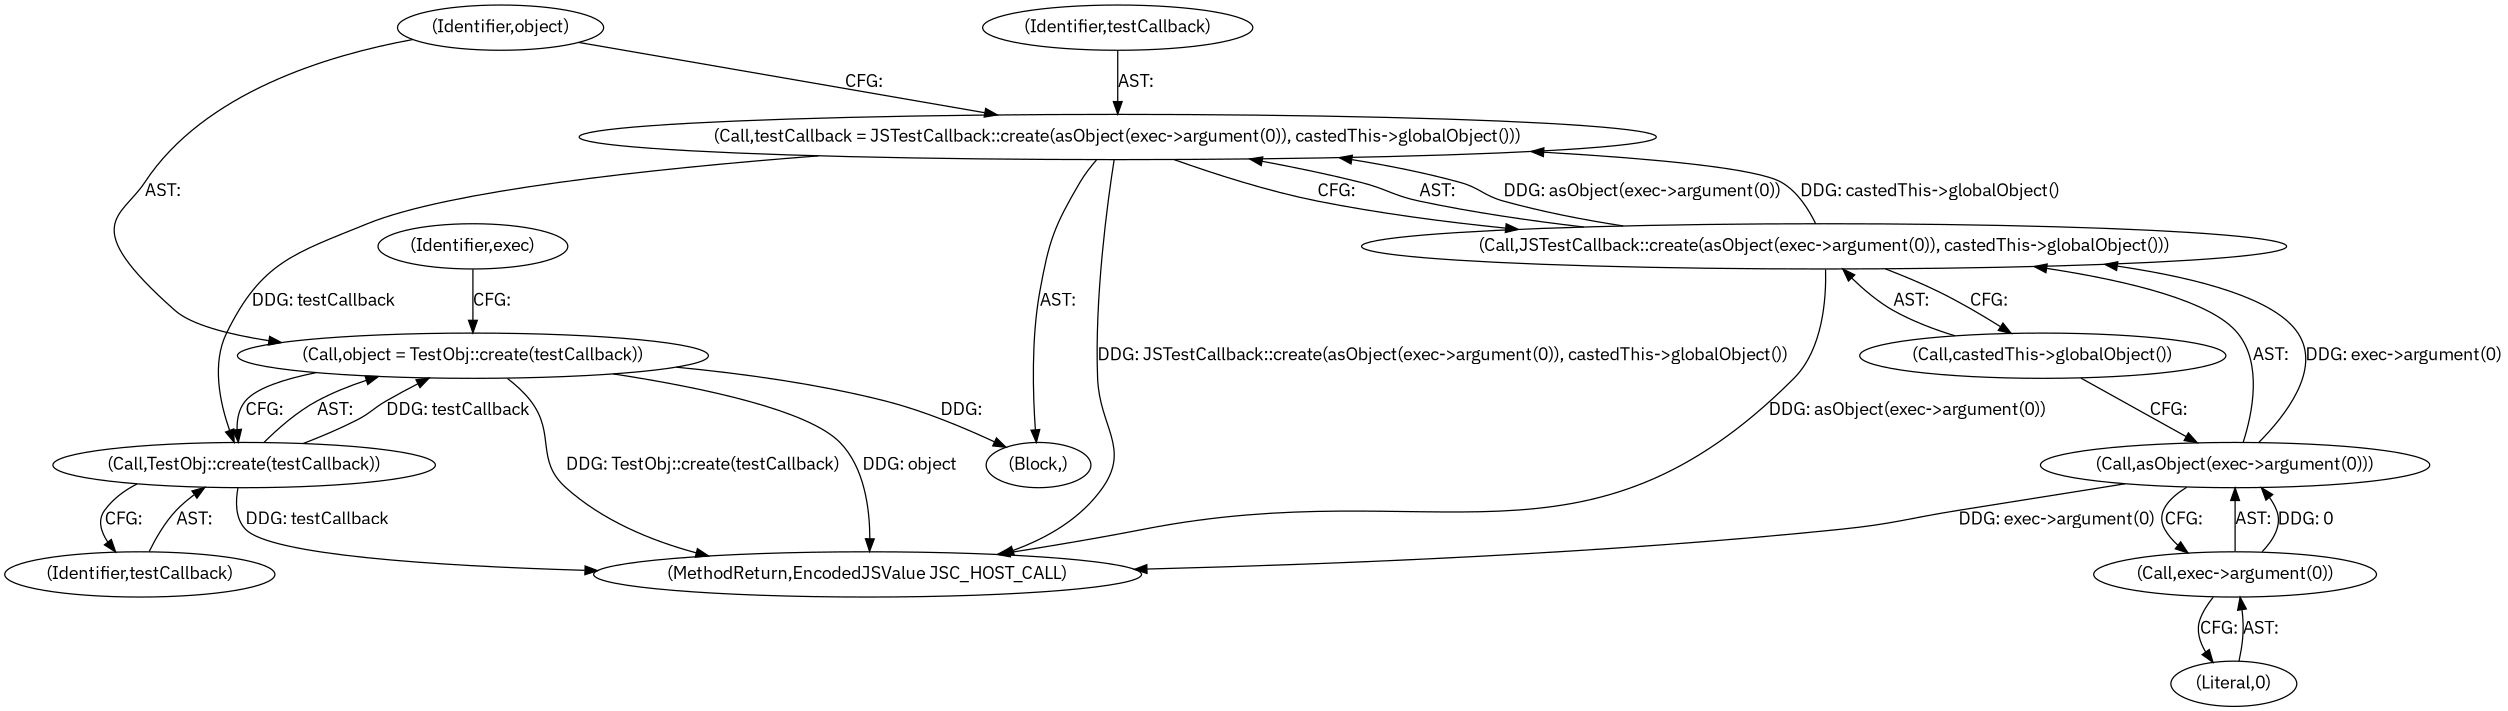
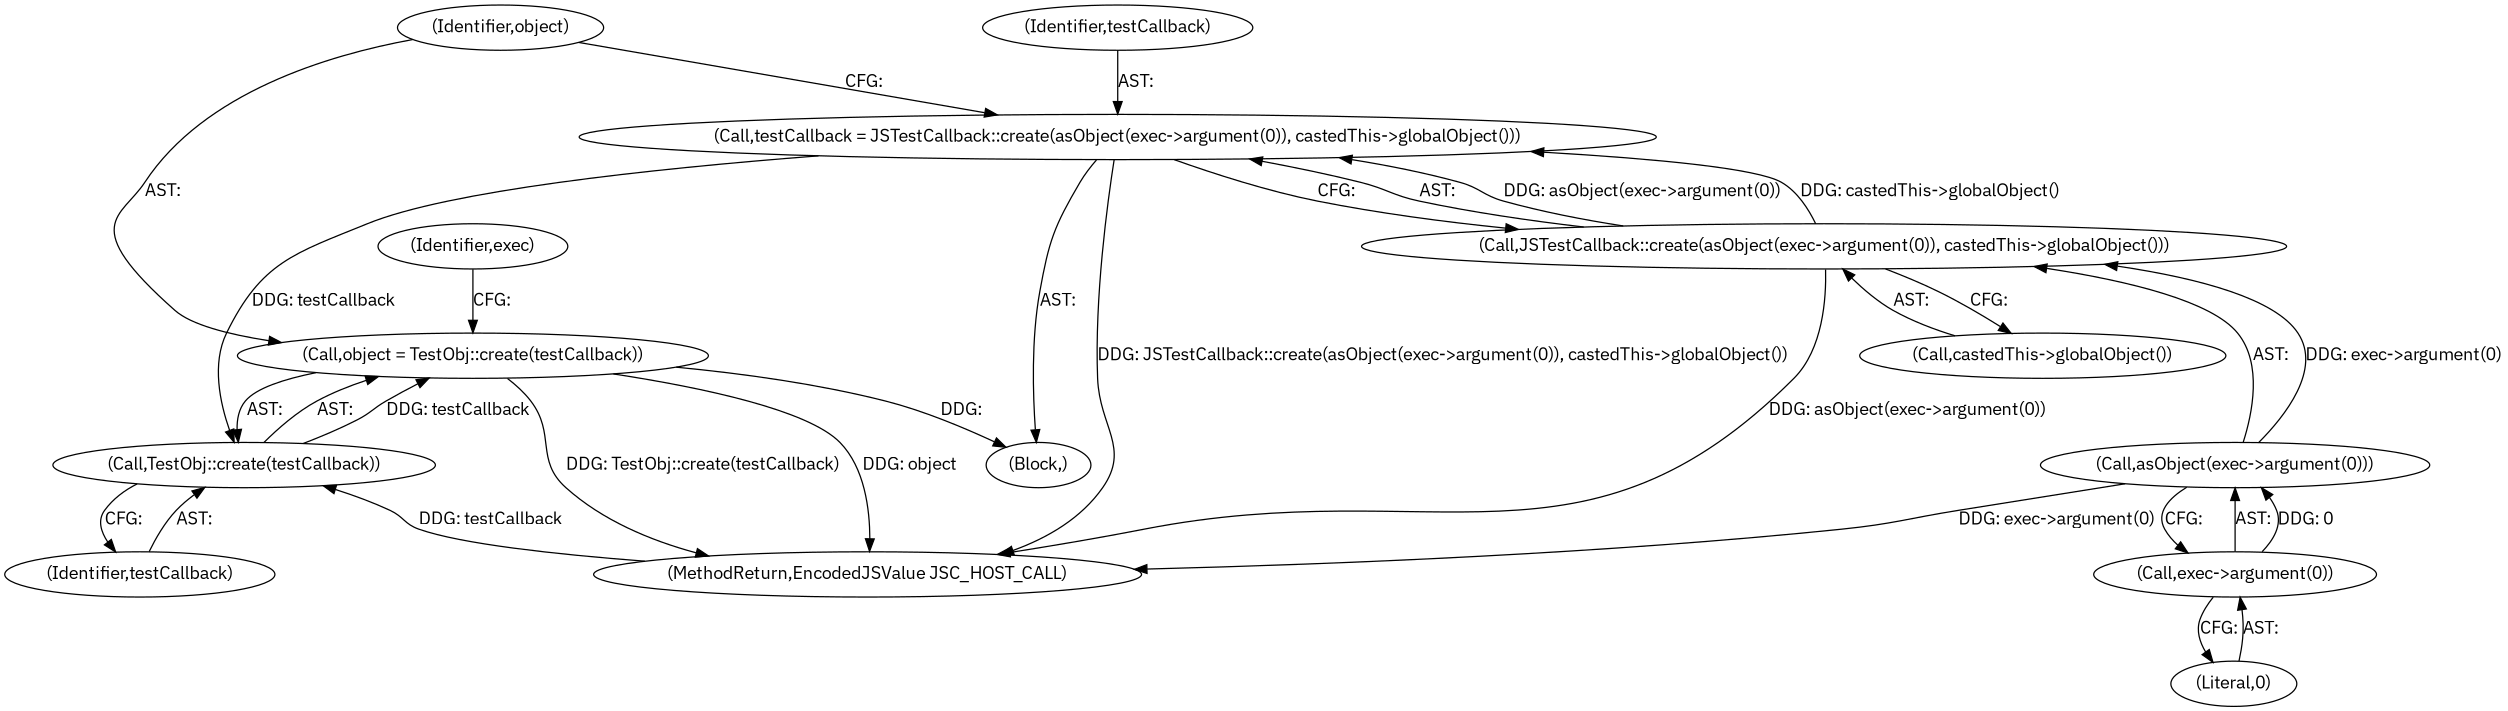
edge "(Call,castedThis->globalObject())" -> "(Call,asObject(exec->argument(0)))": removed, label "CFG:"
edge "(Call,object = TestObj::create(testCallback))" -> "(Call,TestObj::create(testCallback))": label "CFG: " -> "AST: "
edge "(Call,TestObj::create(testCallback))" -> "(MethodReturn,EncodedJSValue JSC_HOST_CALL)": reversed
